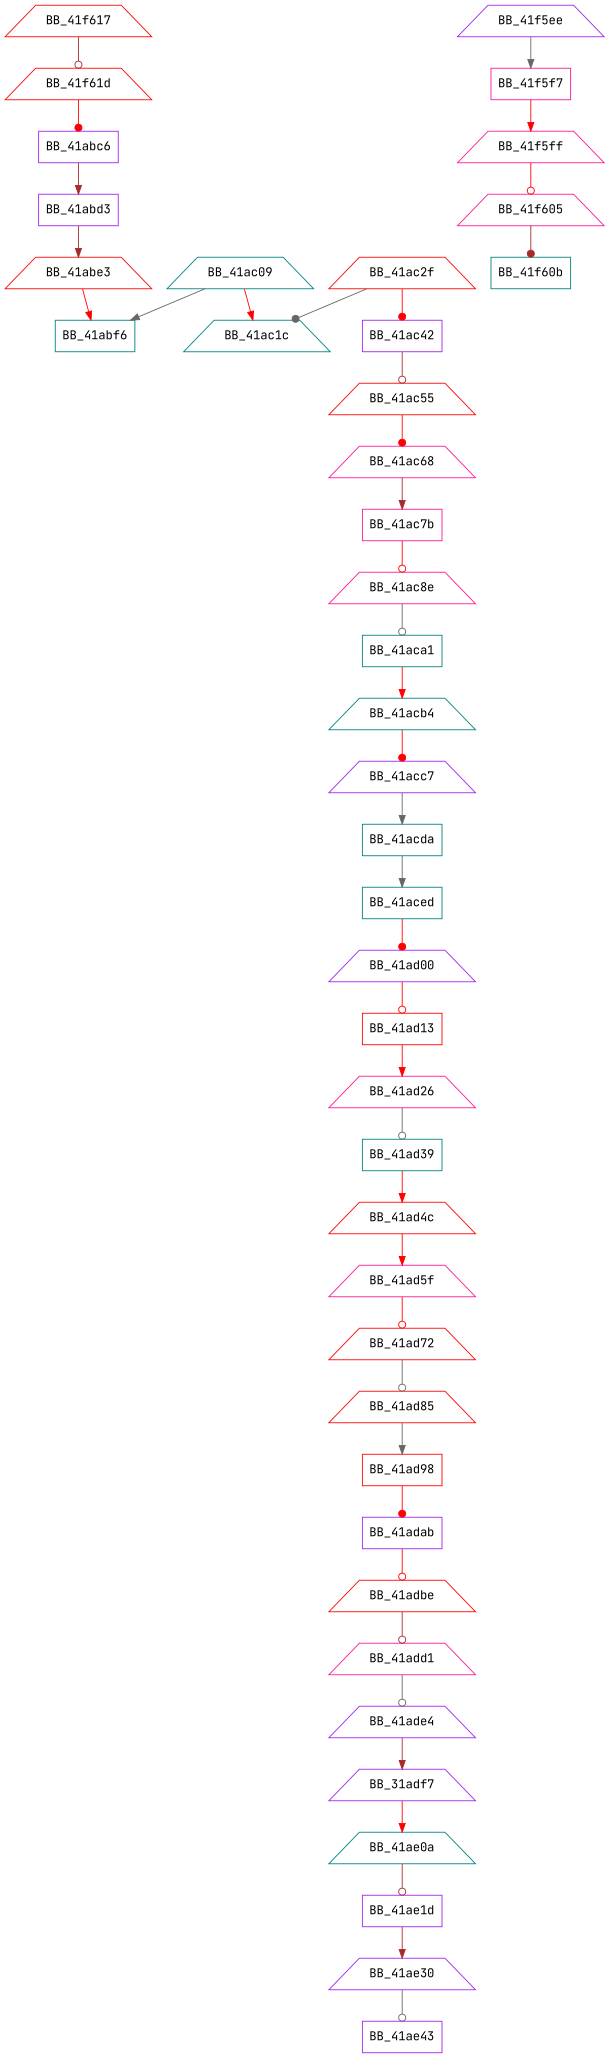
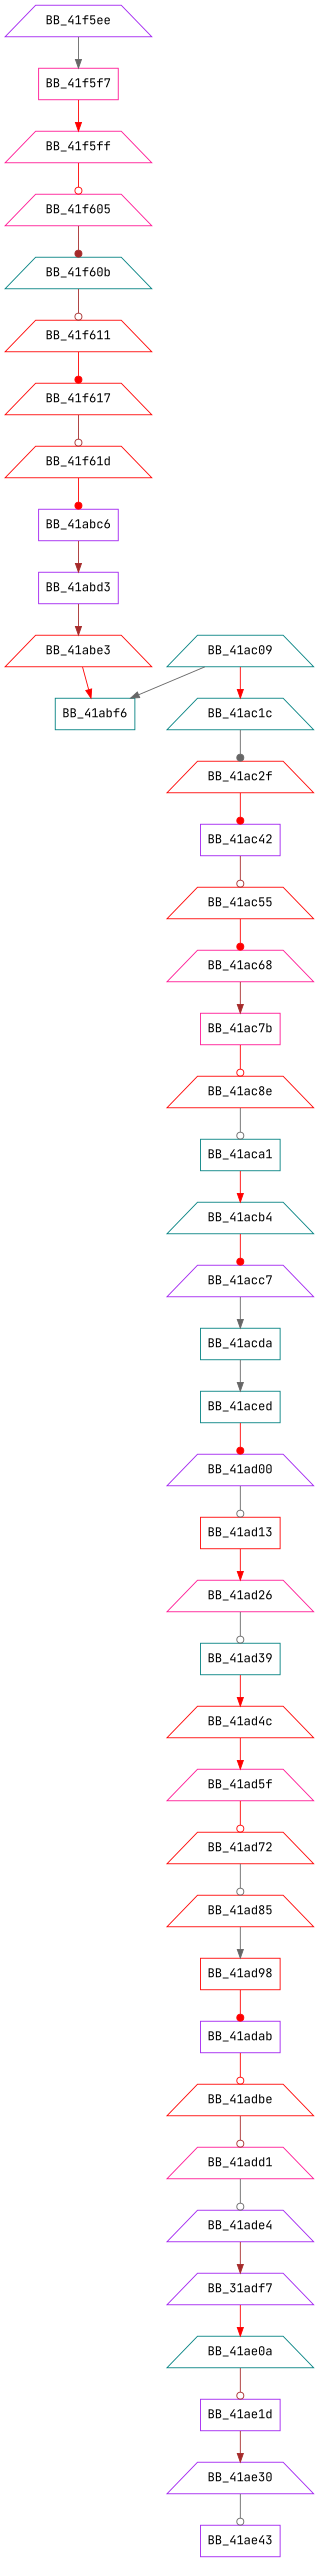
node "BB_41f60b": shape box -> trapezium
edge "BB_41ac2f" -> "BB_41ac1c": reversed
node "BB_41f611": added
node "BB_41ac8e": color deeppink -> red
edge "BB_41ad00" -> "BB_41ad13": color red -> gray40
